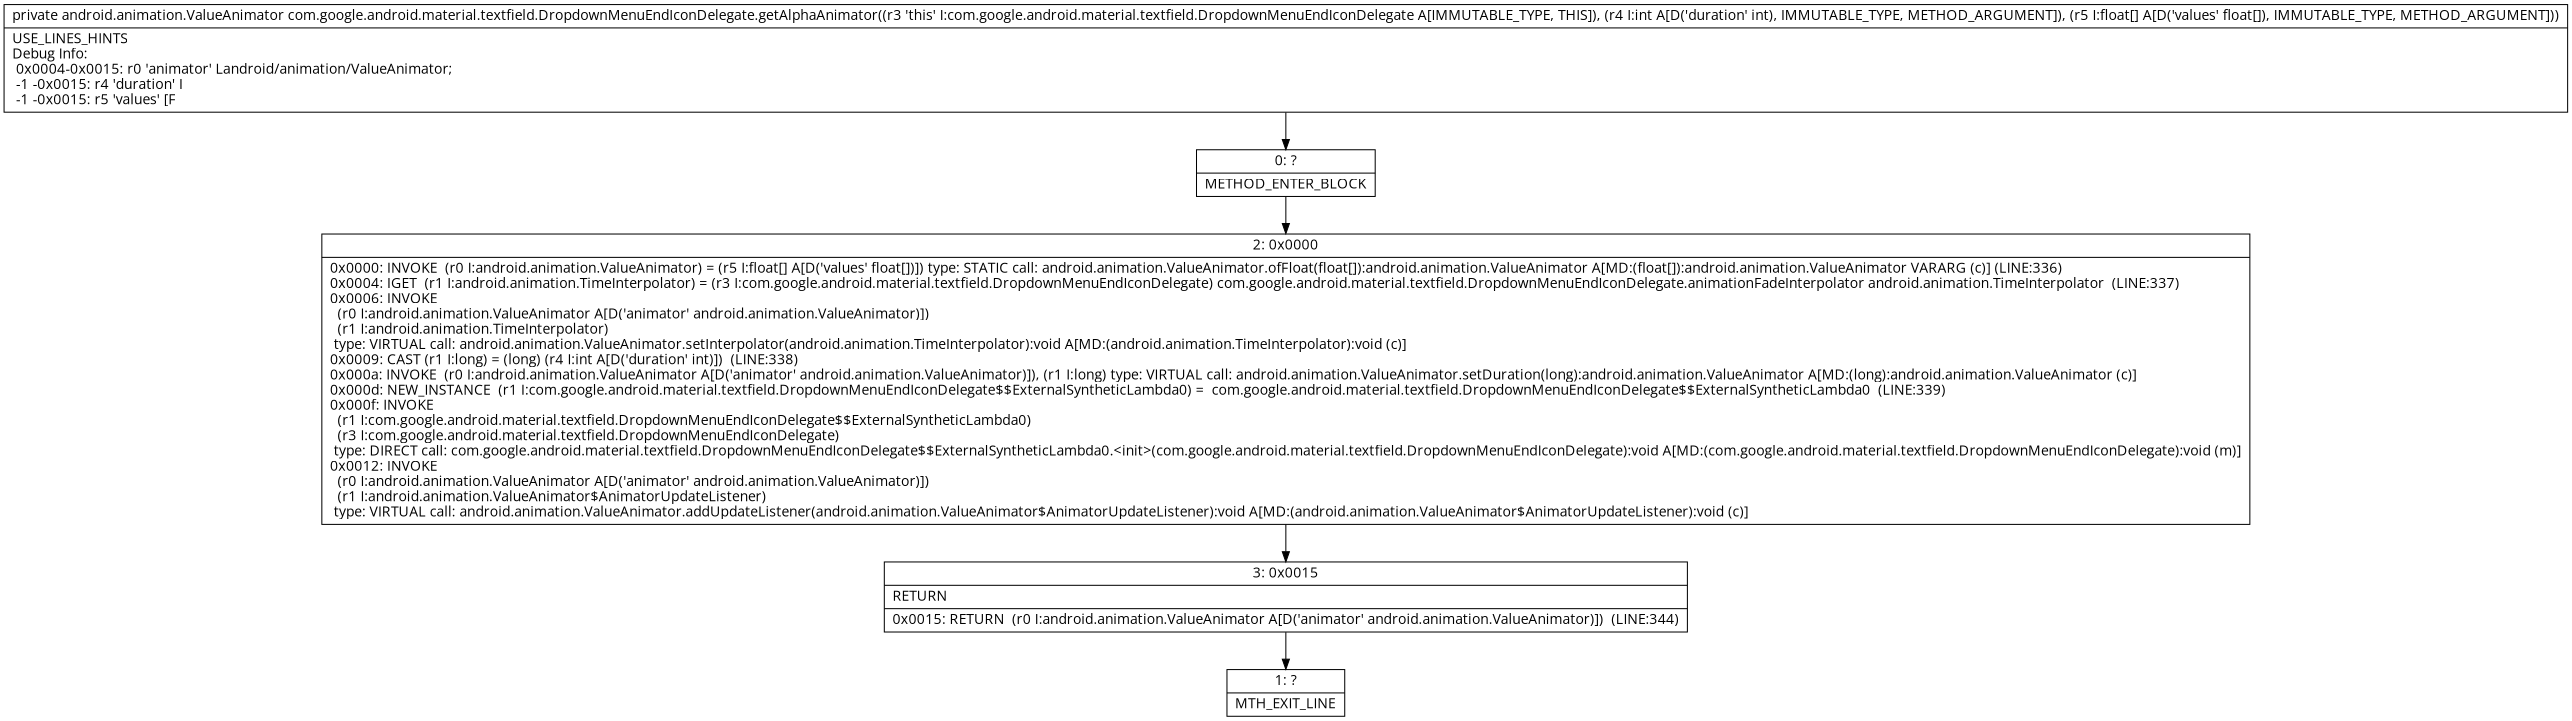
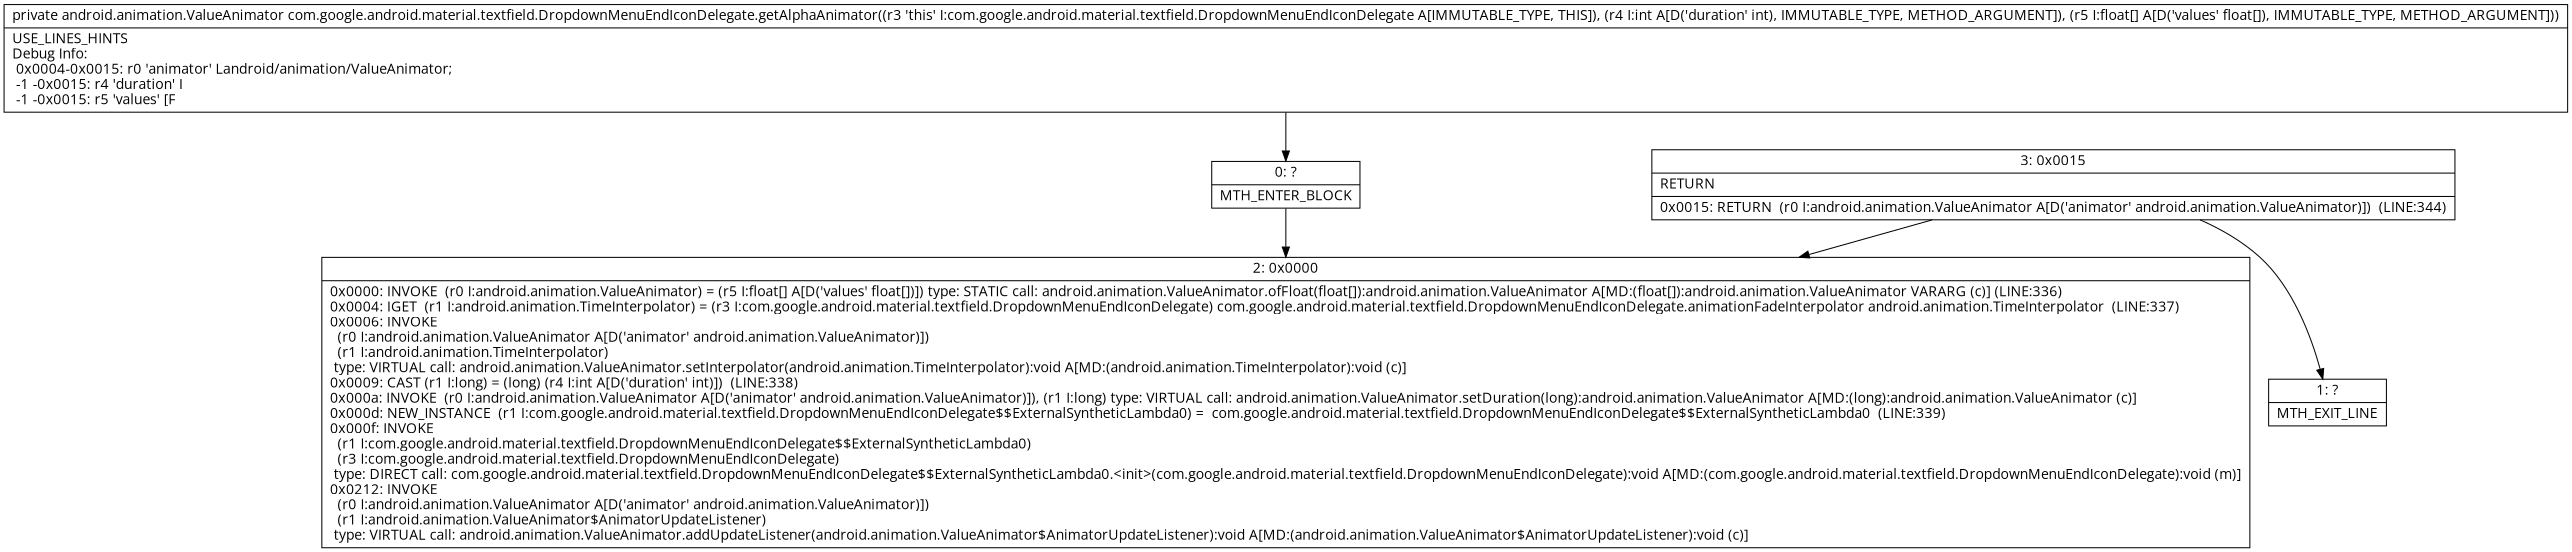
node "0: ?": text "METHOD_ENTER_BLOCK" -> "MTH_ENTER_BLOCK"
node "2: 0x0000": text "0x0012: INVOKE" -> "0x0212: INVOKE"
edge "2: 0x0000" -> "3: 0x0015": reversed
